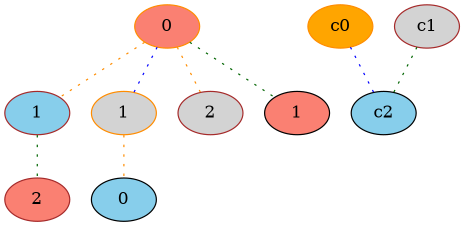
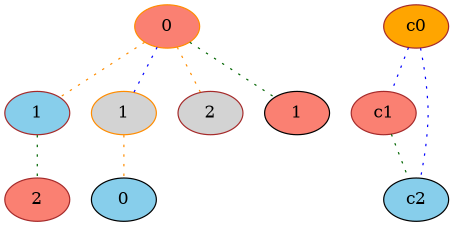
node "c0": color darkorange -> brown
node "c1": fillcolor lightgrey -> salmon
edge "c0" -- "c1": added
